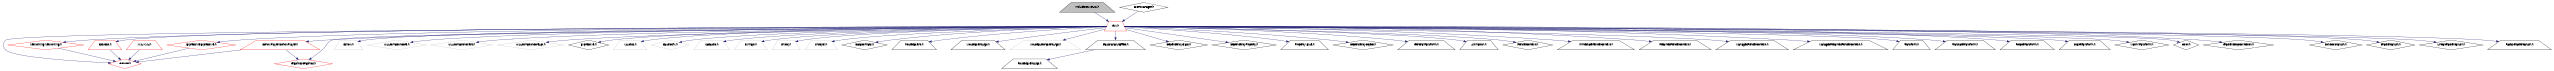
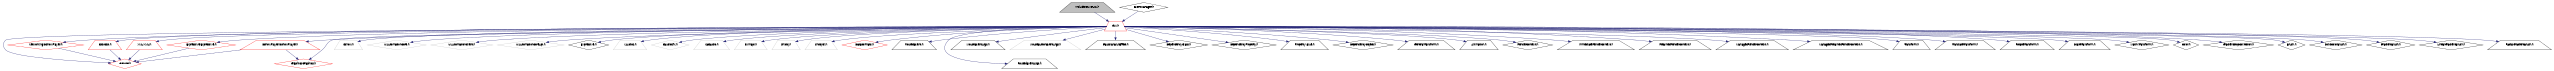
edge "GUI.h" -> "XML/XML.h": added
node "Networking/Networking.h": label "Networking/Networking.h" -> "Networking/DShowPlayer.h"
node "DataFormats.h": color black -> red
node "Brush.h": added
edge "GaussianBlurEffect.h" -> "RoutedEventArgs.h": now "GUI.h" -> "RoutedEventArgs.h"
